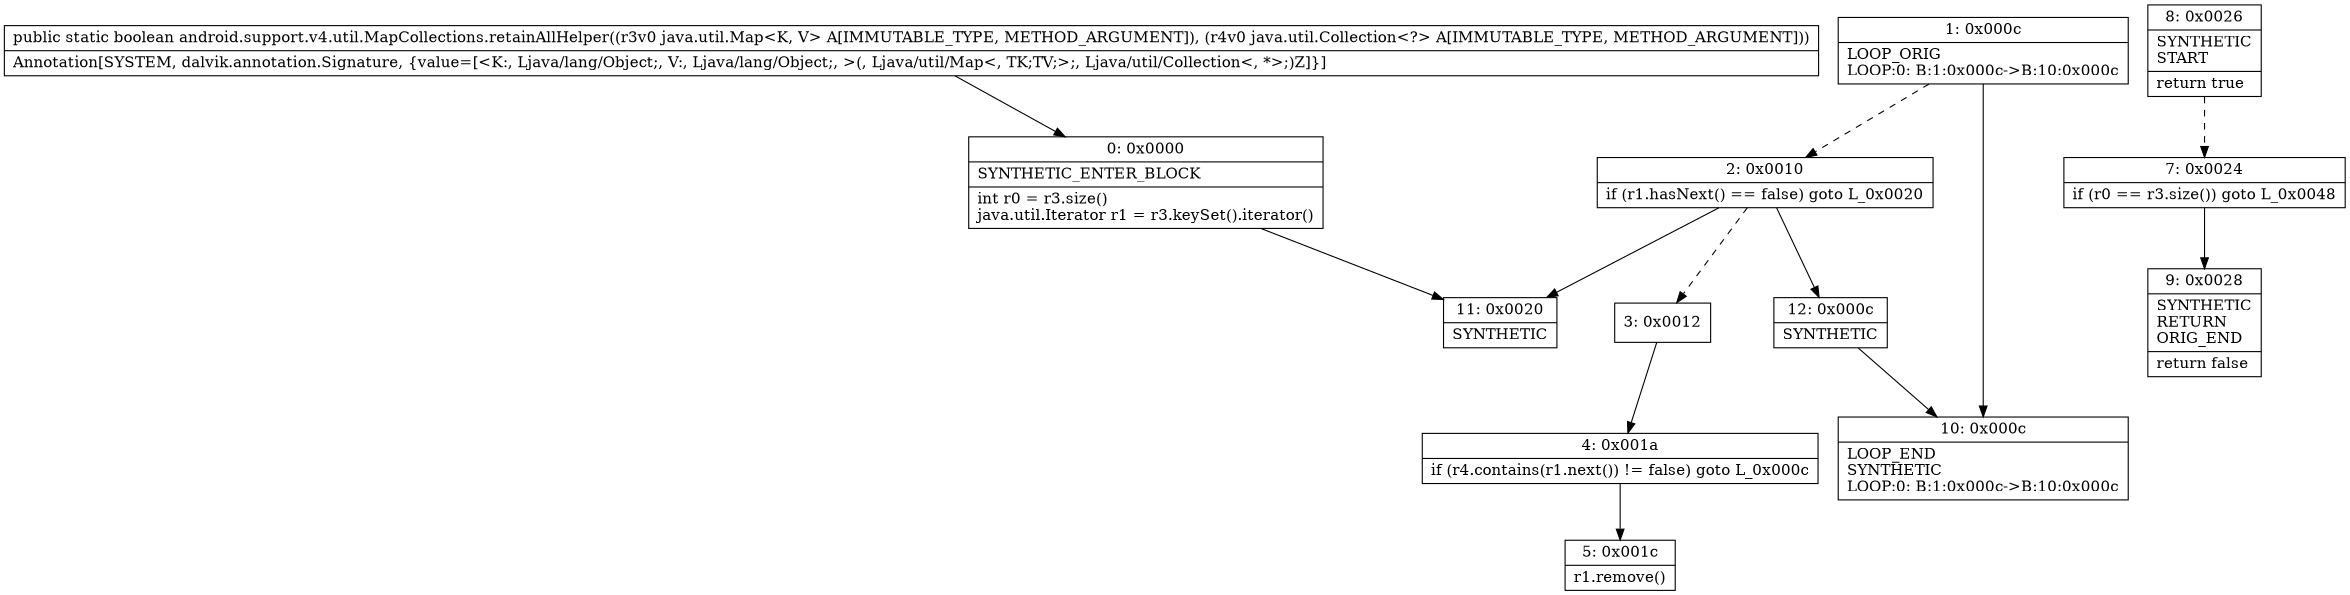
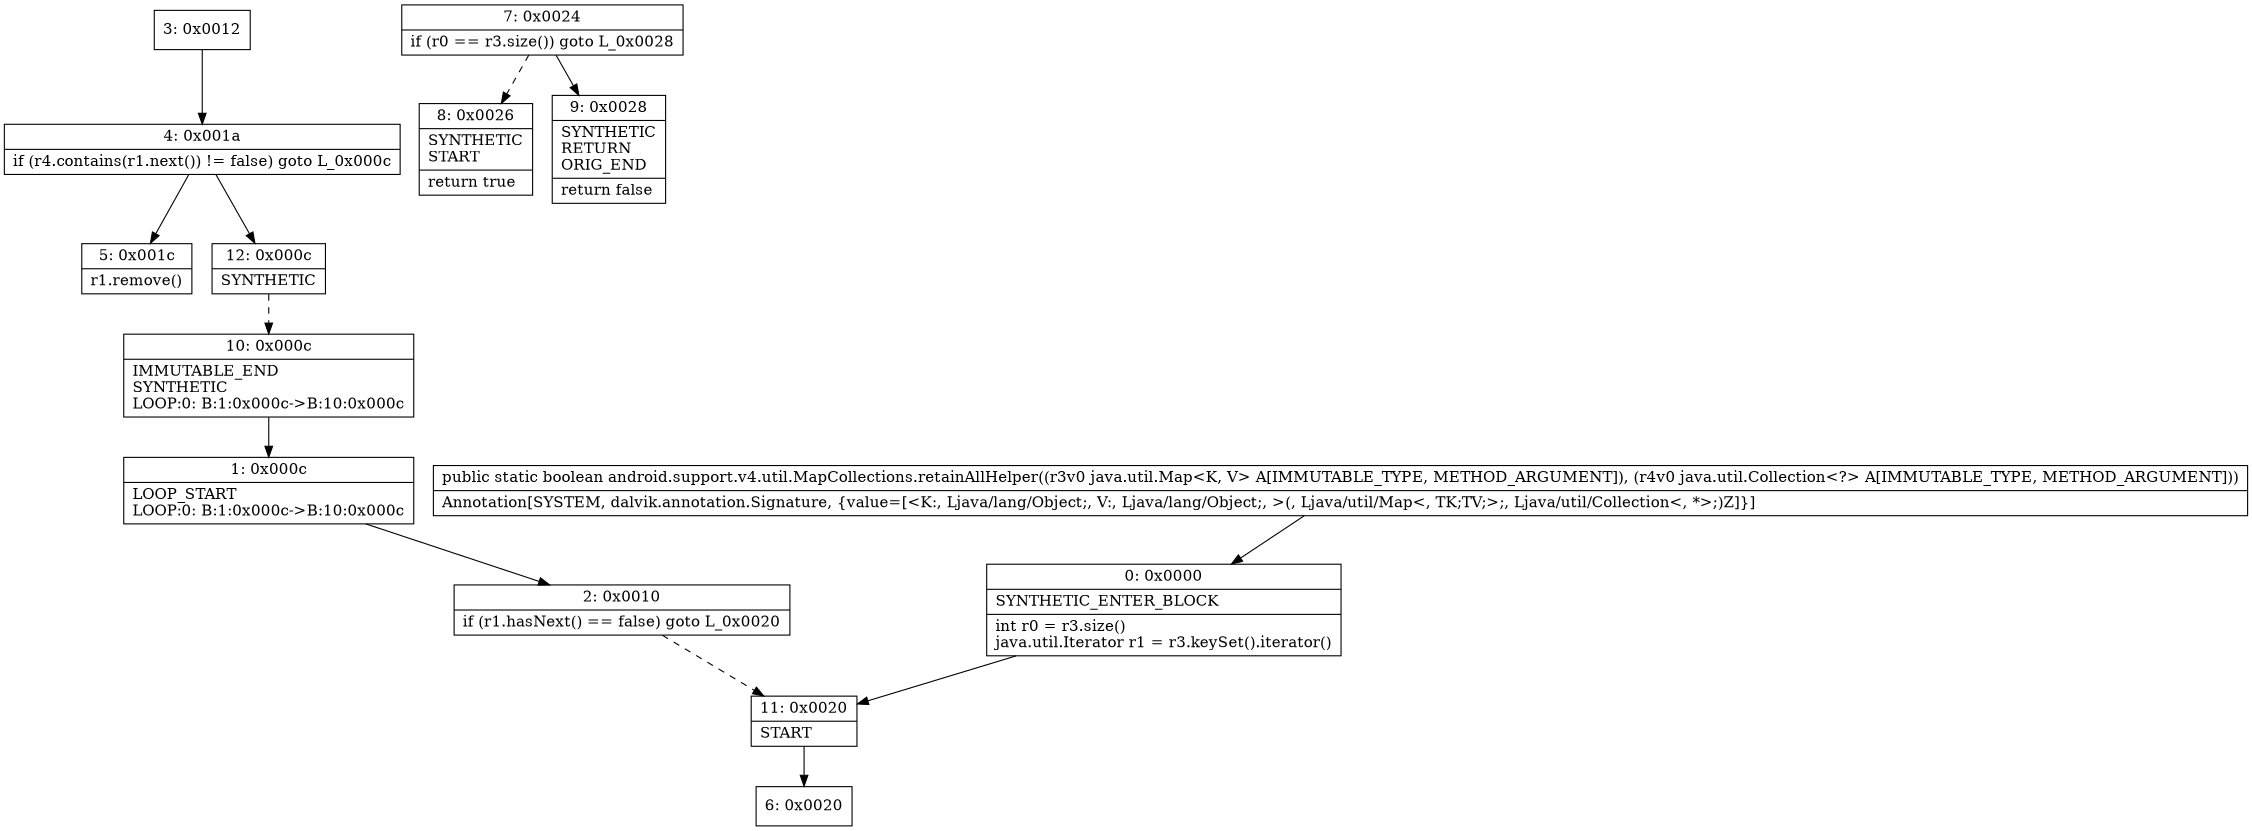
node "1: 0x000c": text "LOOP_ORIG" -> "LOOP_START"
edge "1: 0x000c" -> "2: 0x0010": style dashed -> solid
edge "8: 0x0026" -> "7: 0x0024": reversed
node "7: 0x0024": text "if (r0 == r3.size()) goto L_0x0048" -> "if (r0 == r3.size()) goto L_0x0028"
edge "1: 0x000c" -> "10: 0x000c": reversed
edge "2: 0x0010" -> "12: 0x000c": now "4: 0x001a" -> "12: 0x000c"
edge "2: 0x0010" -> "11: 0x0020": style solid -> dashed
edge "2: 0x0010" -> "3: 0x0012": removed
node "11: 0x0020": text "SYNTHETIC" -> "START"
edge "12: 0x000c" -> "10: 0x000c": style solid -> dashed
node "10: 0x000c": text "LOOP_END" -> "IMMUTABLE_END"
node "6: 0x0020": added
